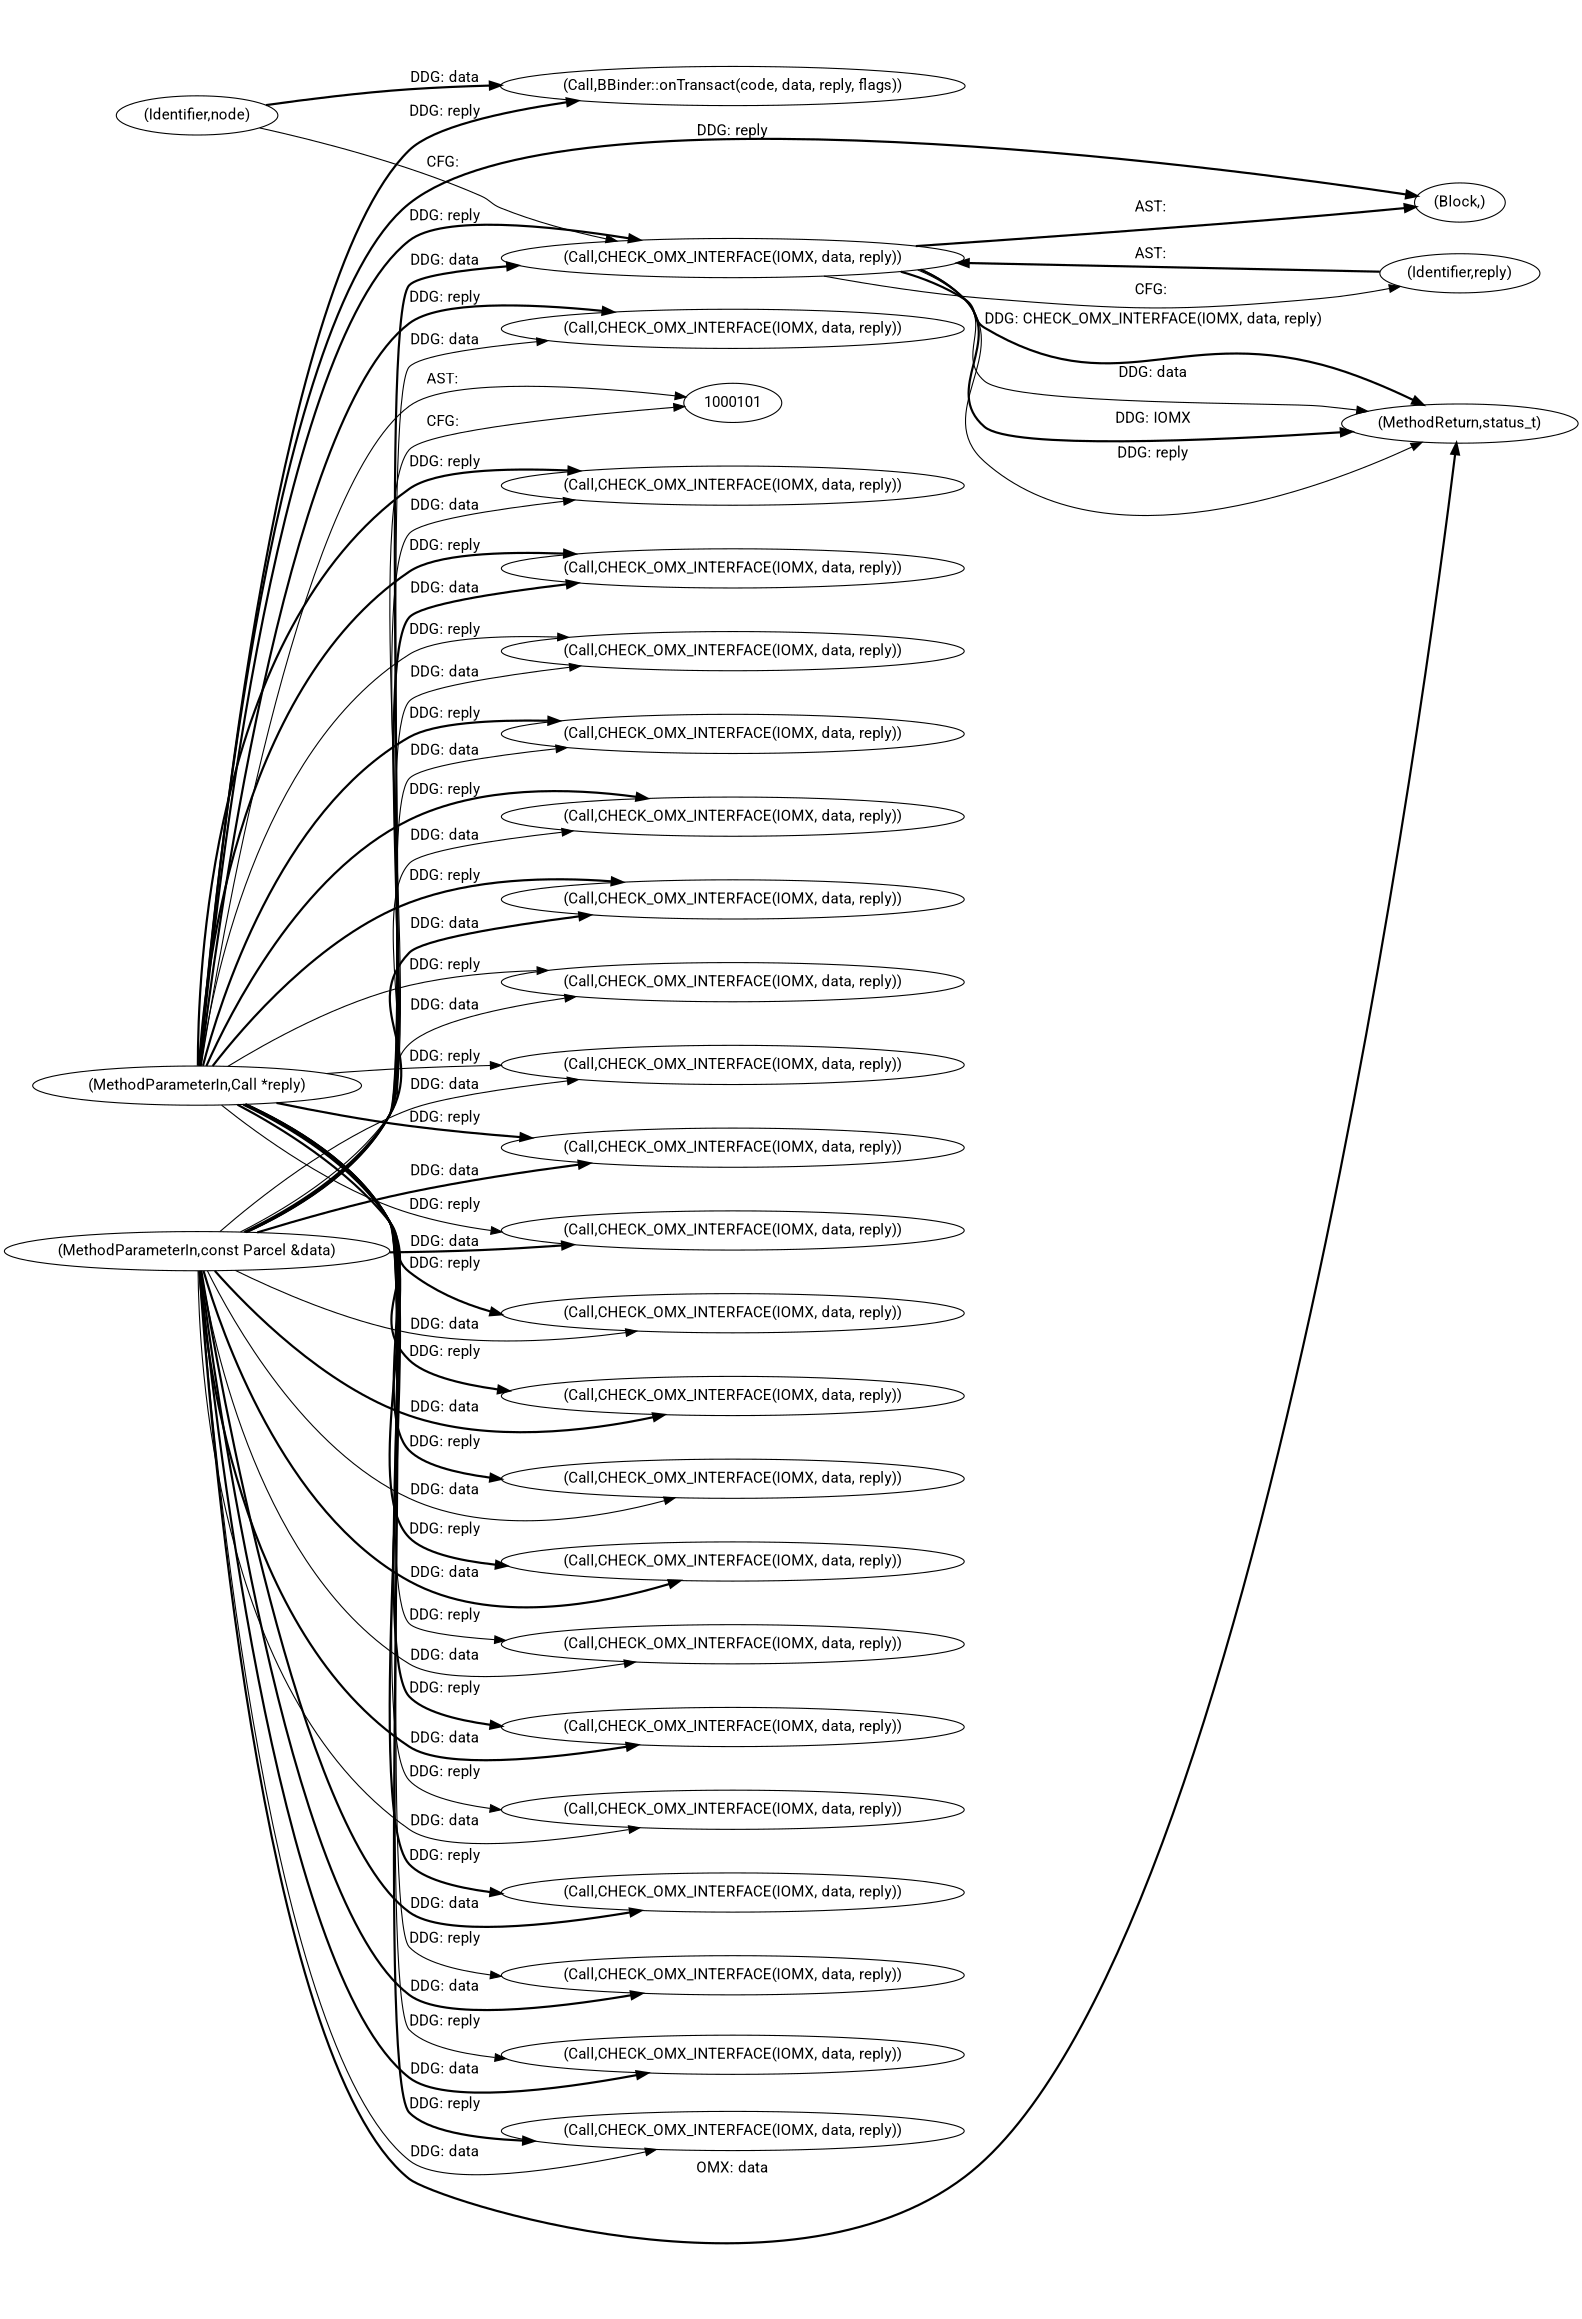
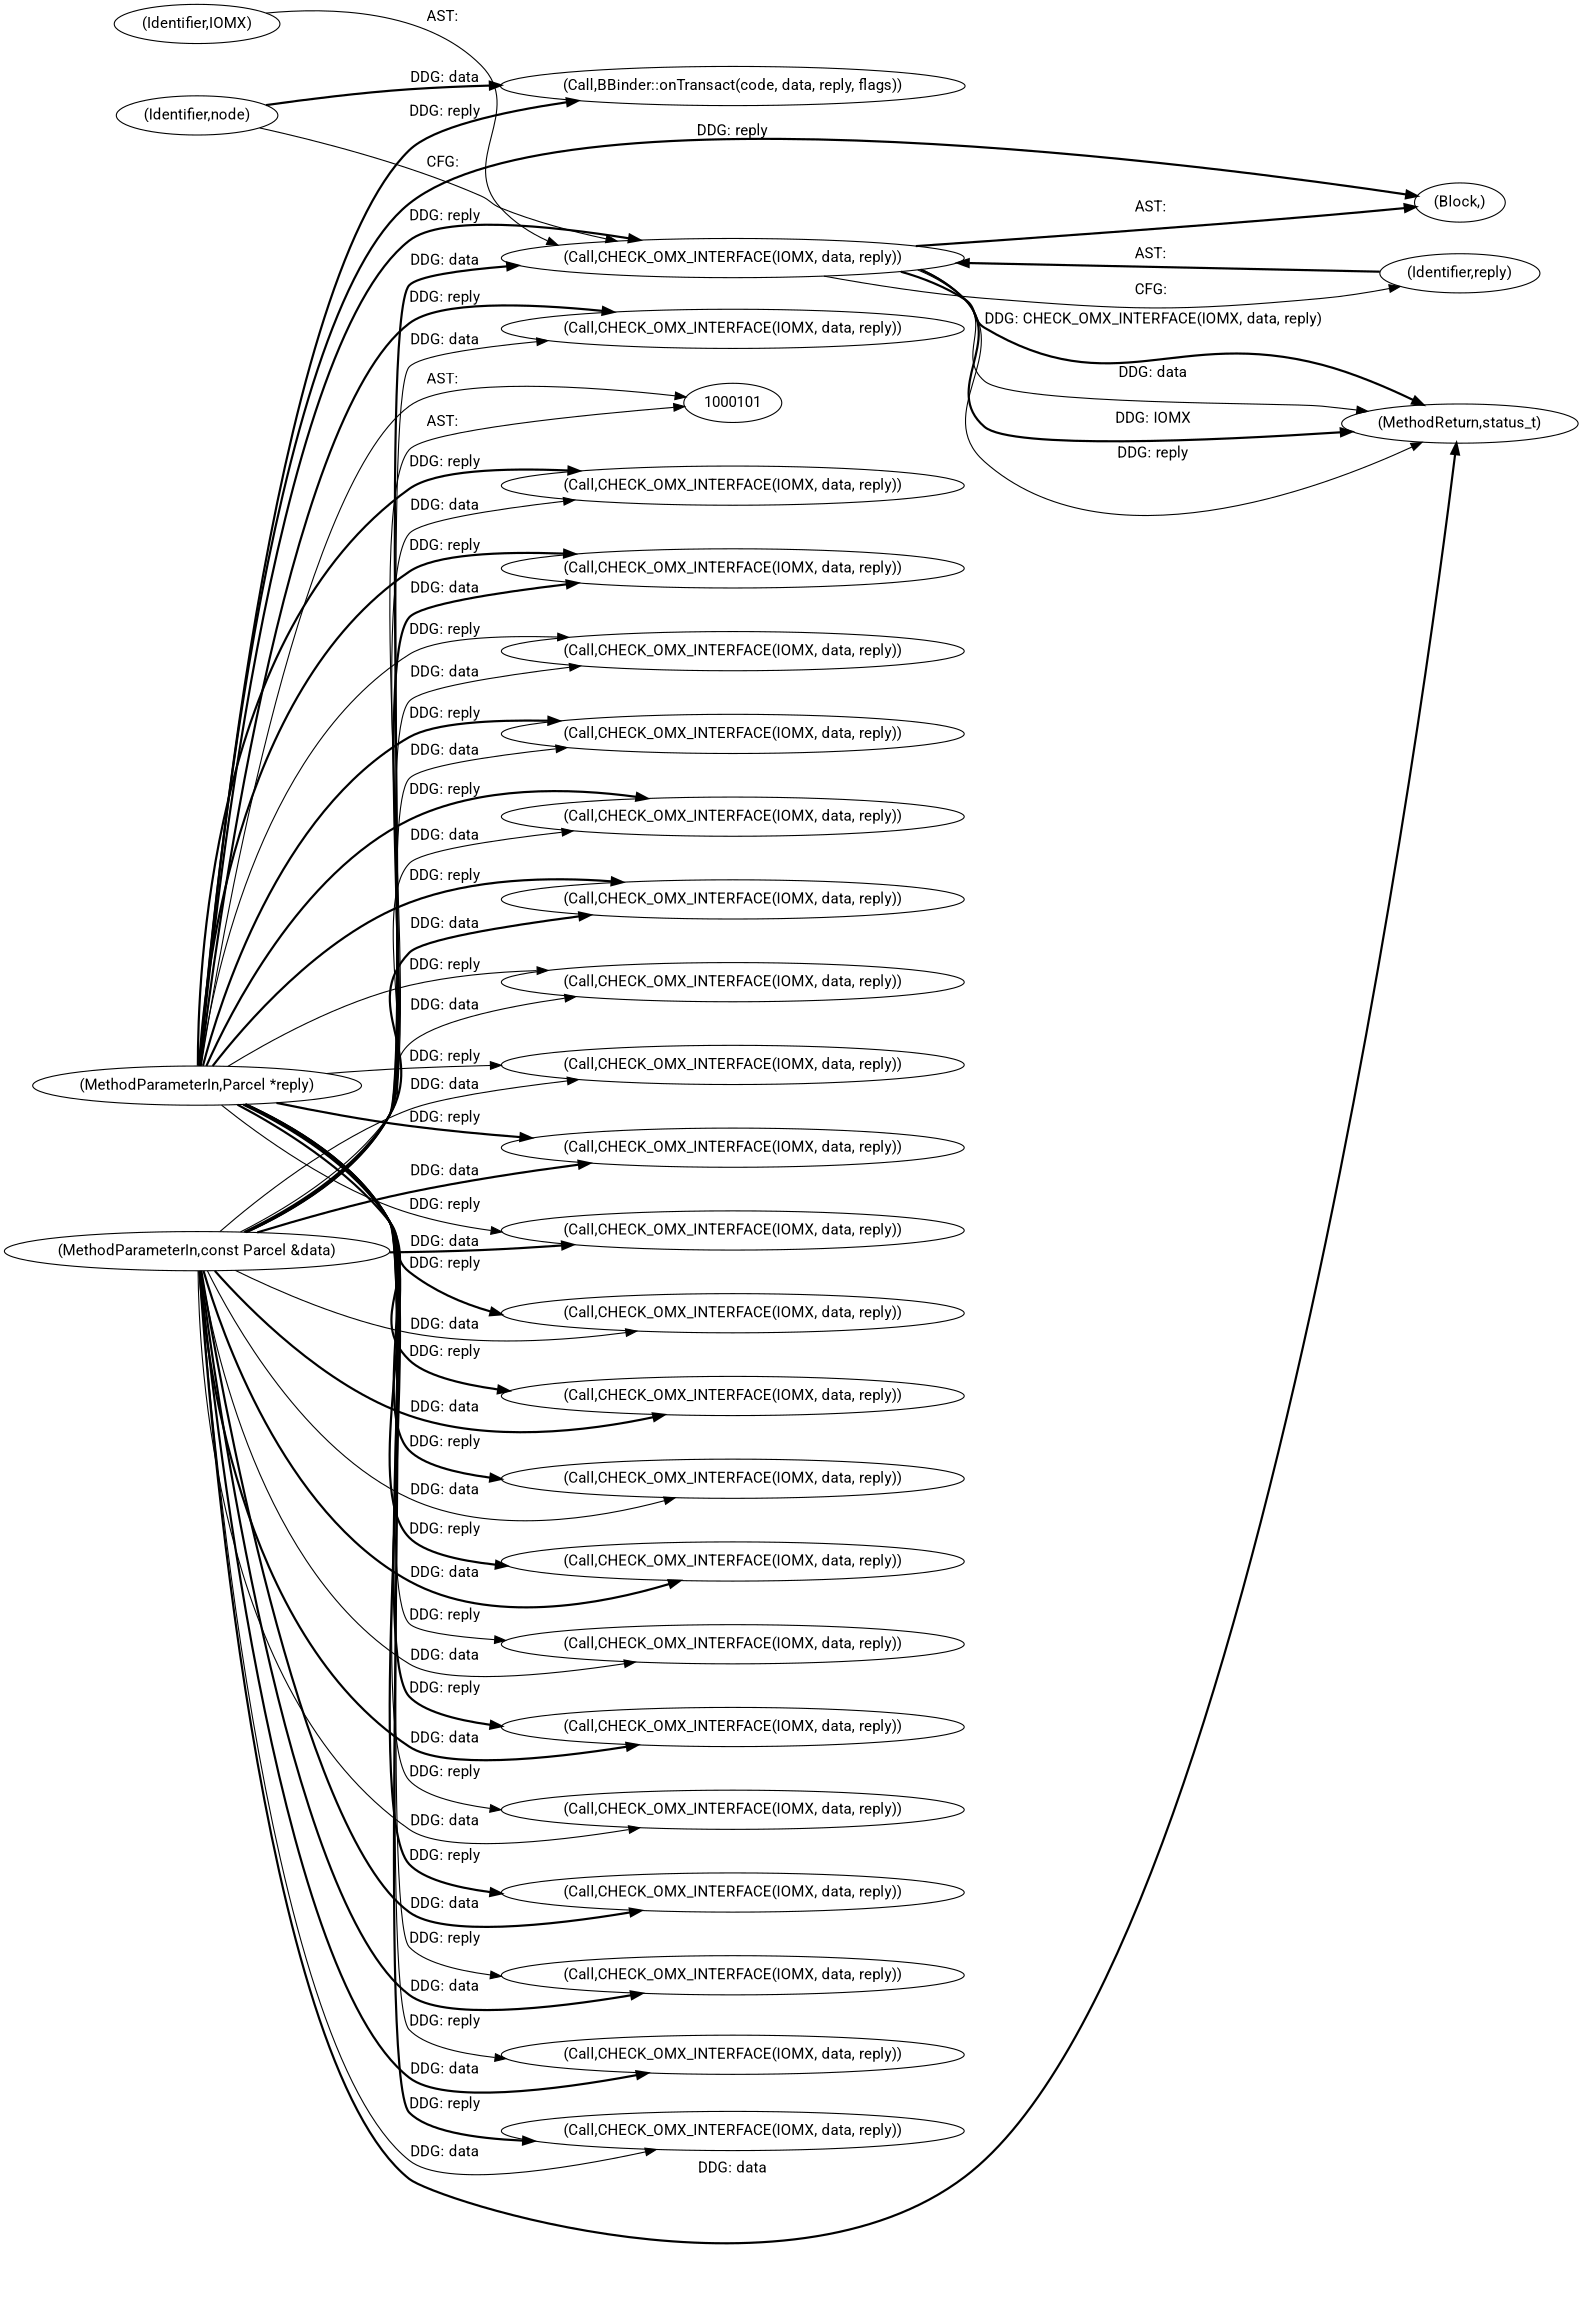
node "(Identifier,IOMX)": added
edge "(MethodParameterIn,const Parcel &data)" -> "1000101": label "CFG: " -> "AST: "
node "(MethodParameterIn,Call *reply)": label "(MethodParameterIn,Call *reply)" -> "(MethodParameterIn,Parcel *reply)"
edge "(MethodParameterIn,const Parcel &data)" -> "(MethodReturn,status_t)": label "OMX: data" -> "DDG: data"
